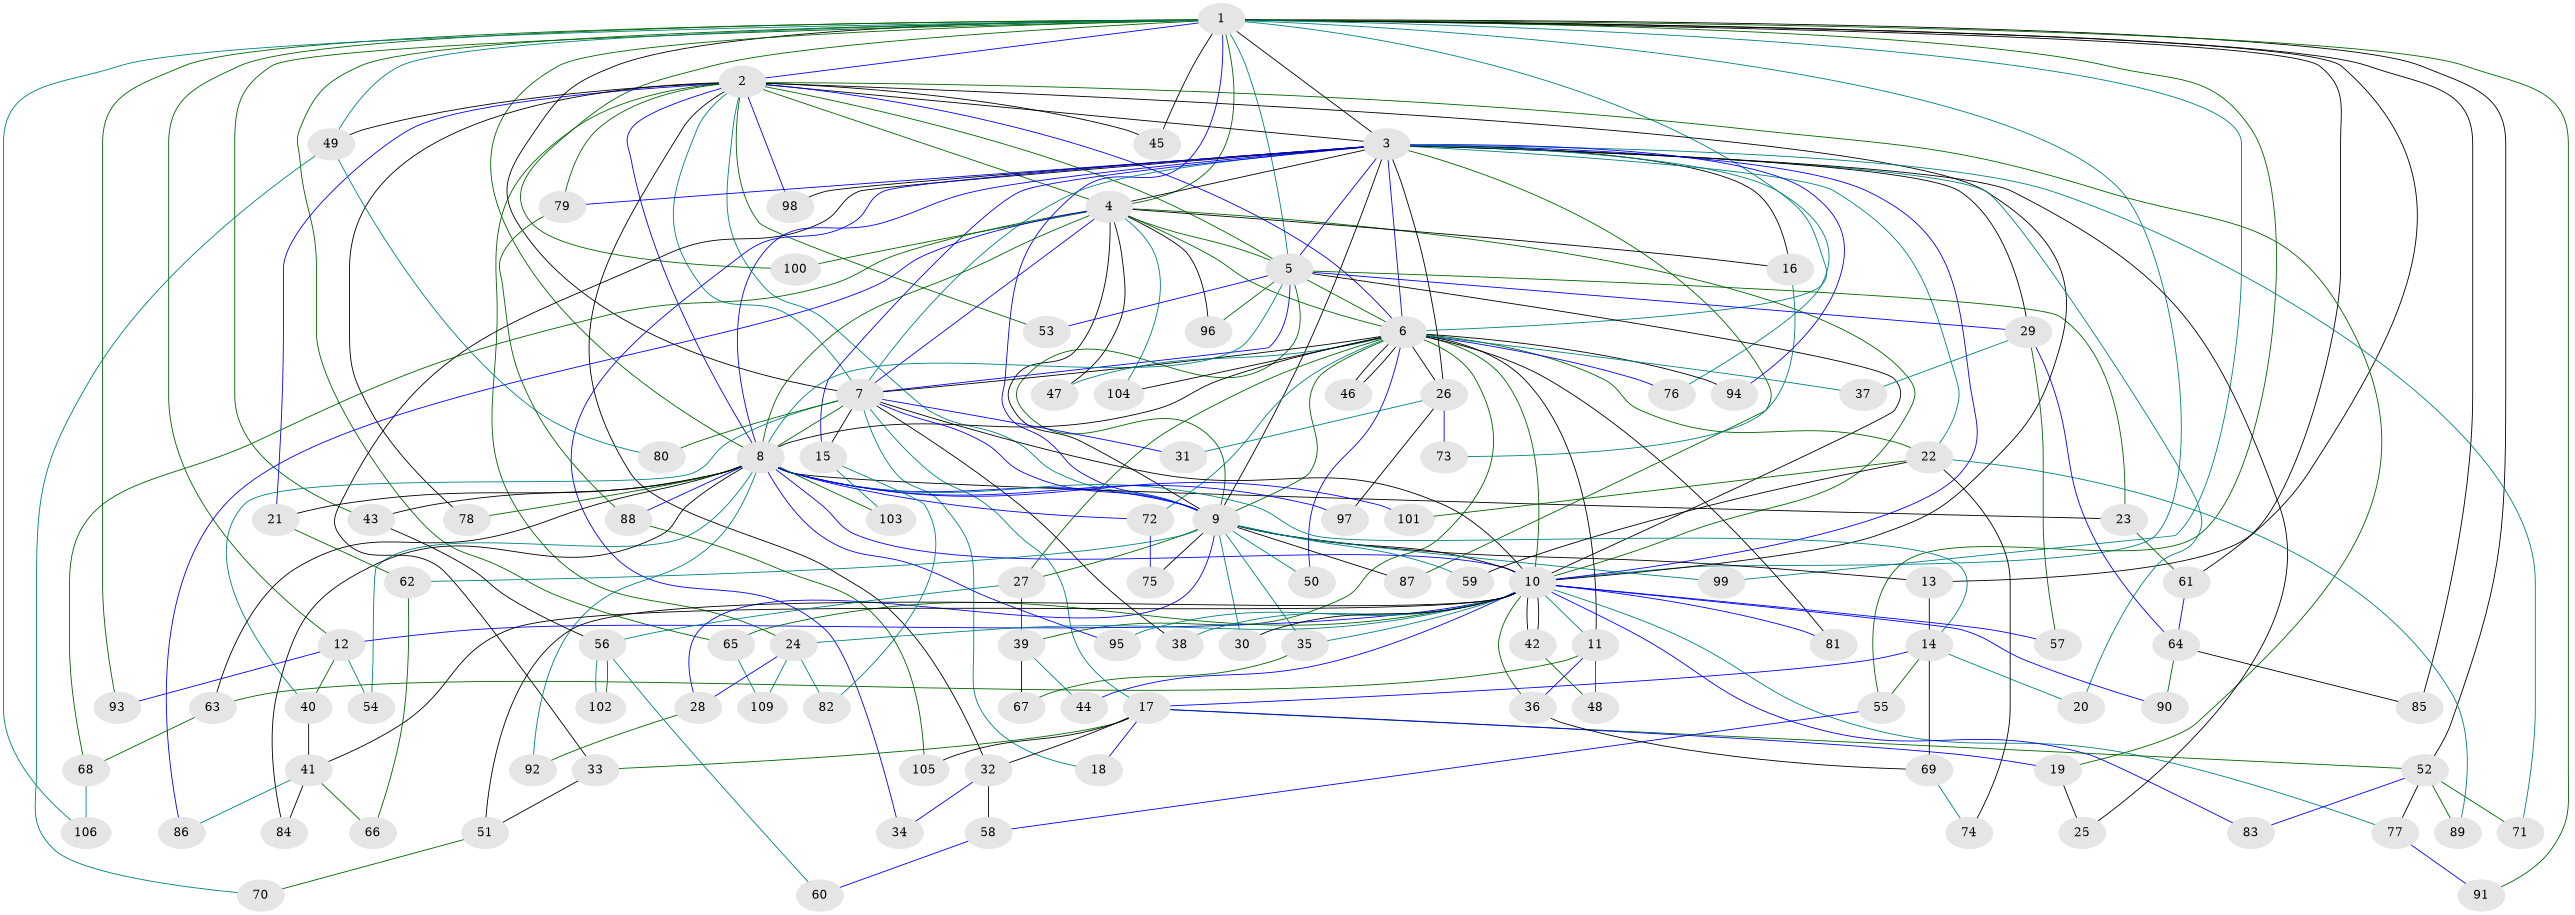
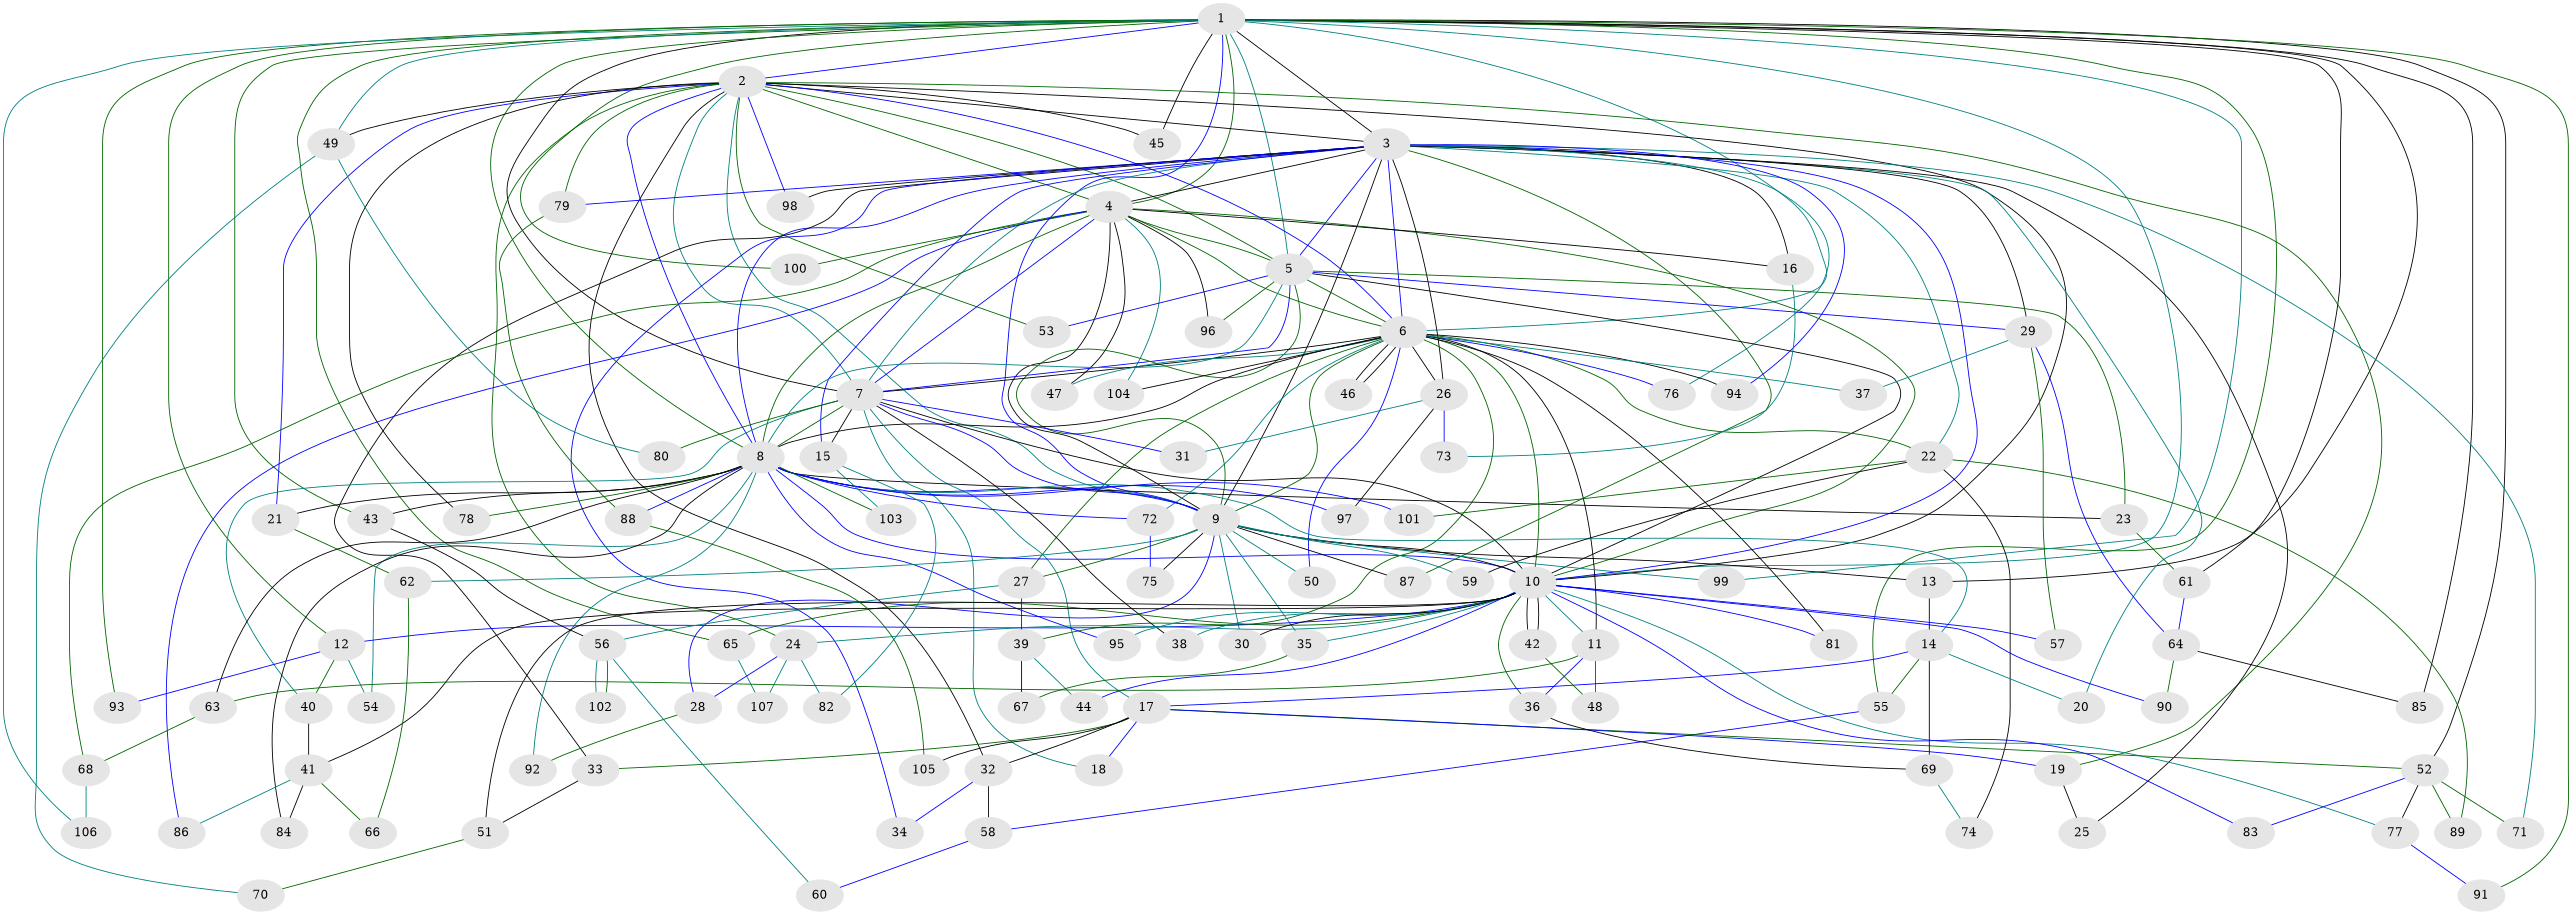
edge "22" -- "89": color teal -> darkgreen
node "109": label "109" -> "107"
